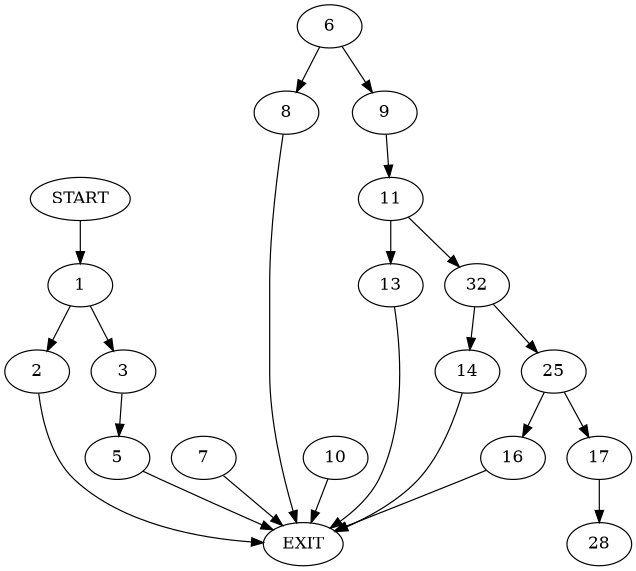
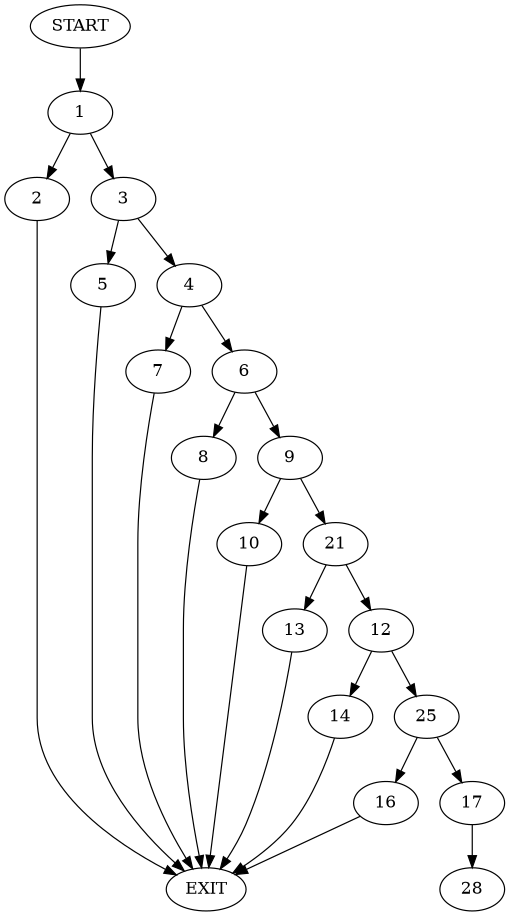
node "11": label "11" -> "21"
node "4": added
node "32": label "32" -> "12"
edge "9" -> "10": added
